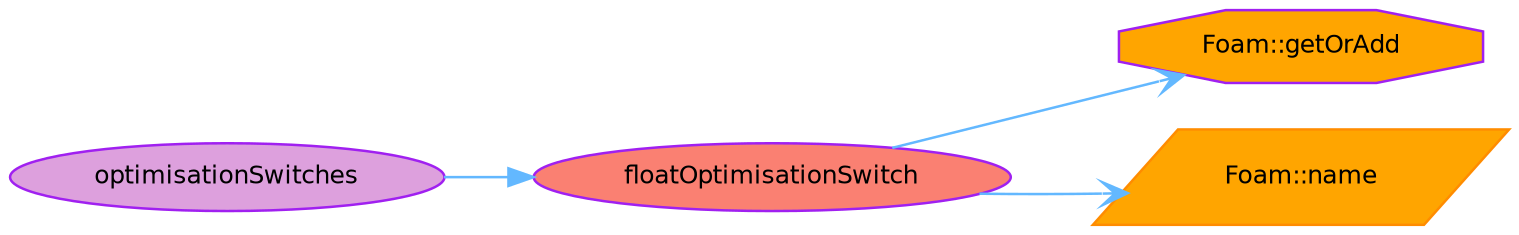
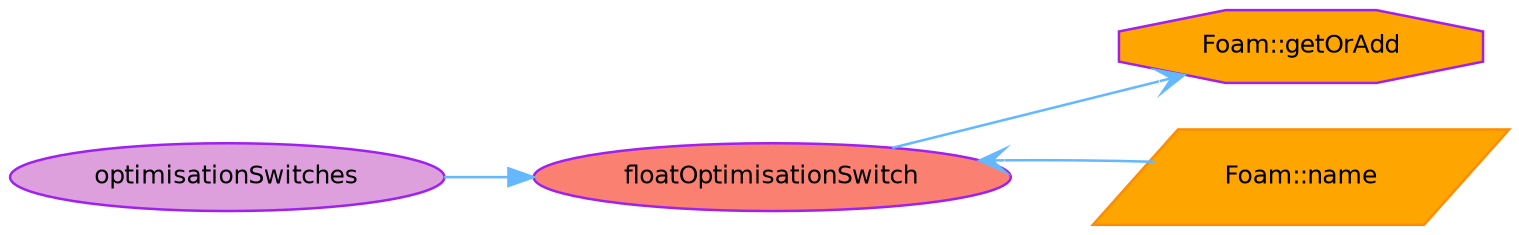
edge "floatOptimisationSwitch" -> "Foam::name": reversed
